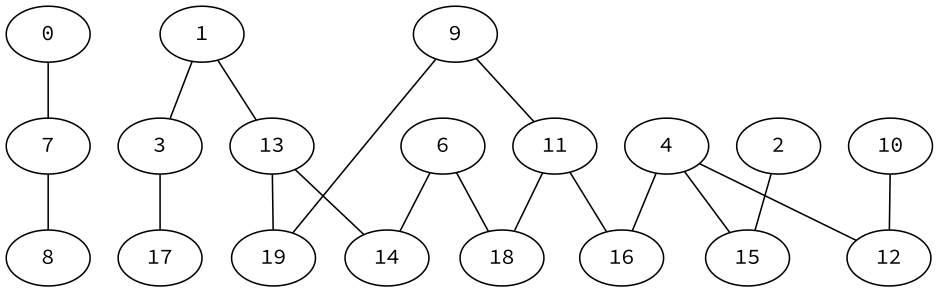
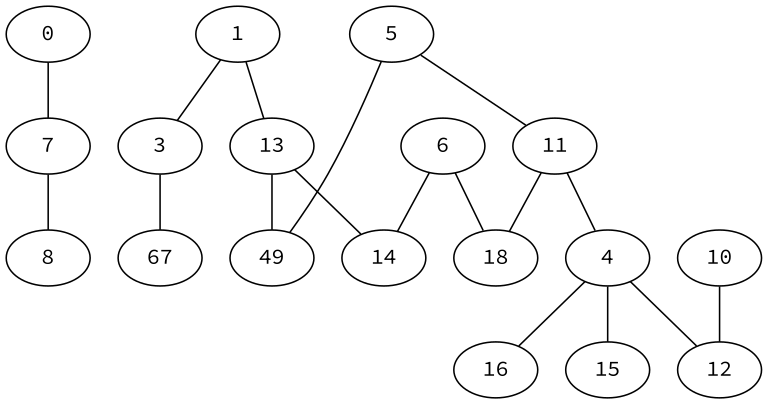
node "9": label "9" -> "5"
node "2": removed
edge "11" -- "16": now "11" -- "4"
node "17": label "17" -> "67"
node "19": label "19" -> "49"
